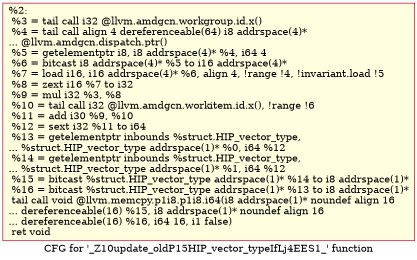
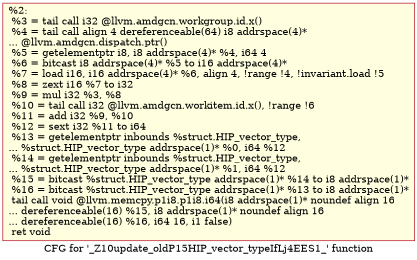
node "%2:": text "%11 = add i30 %9, %10" -> "%11 = add i32 %9, %10"
